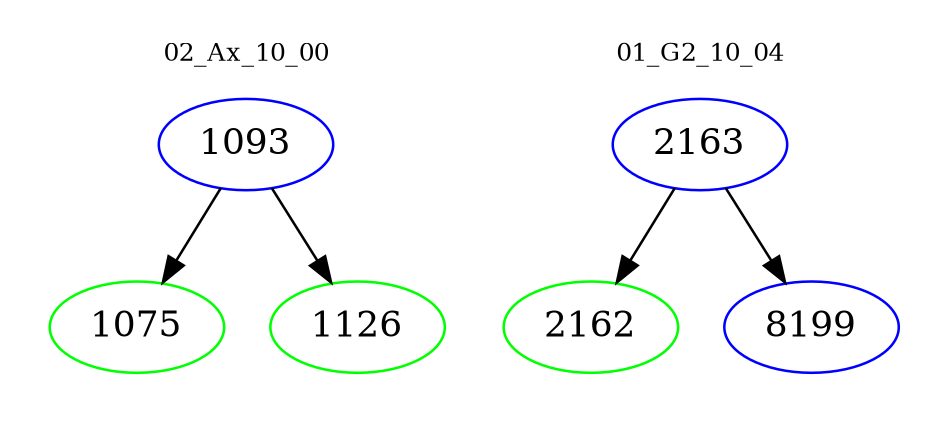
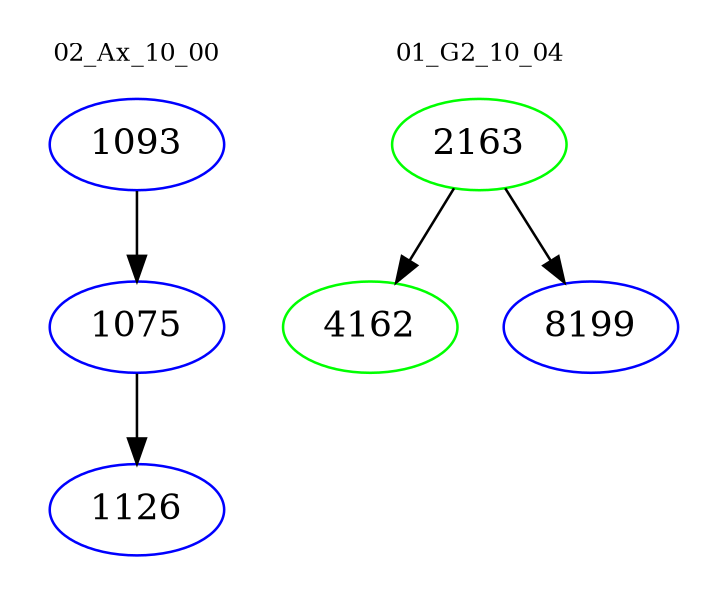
node "2163": color blue -> green
edge "1093" -> "1126": now "1075" -> "1126"
node "1075": color green -> blue
node "1126": color green -> blue
node "2162": label "2162" -> "4162"
